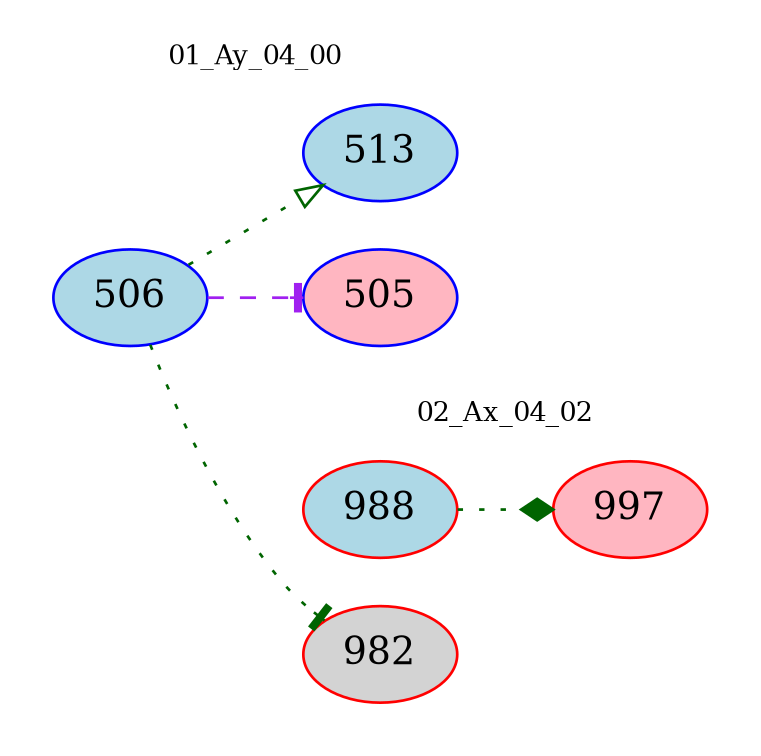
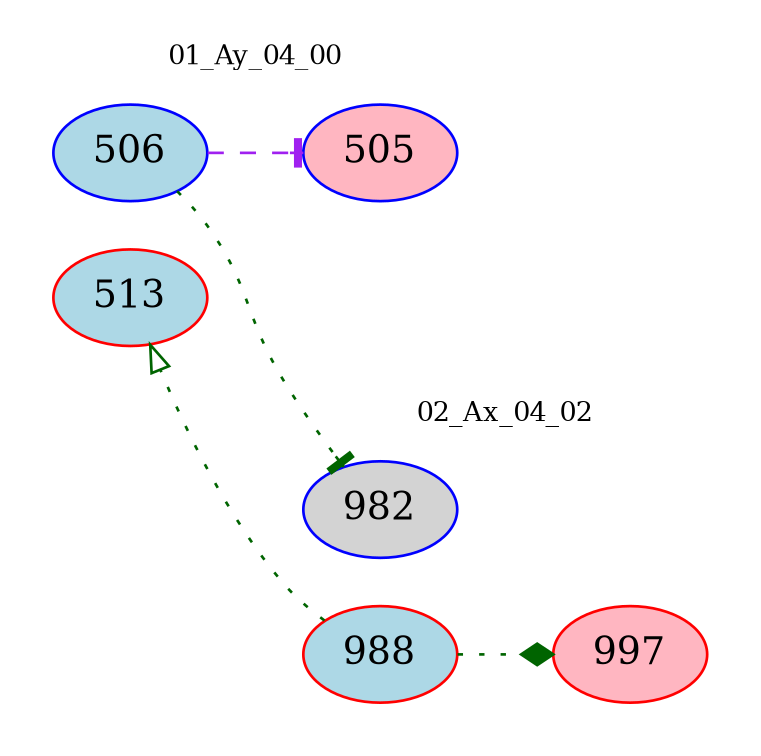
node "513": color blue -> red
edge "506" -> "513": now "988" -> "513"
node "982": color red -> blue
